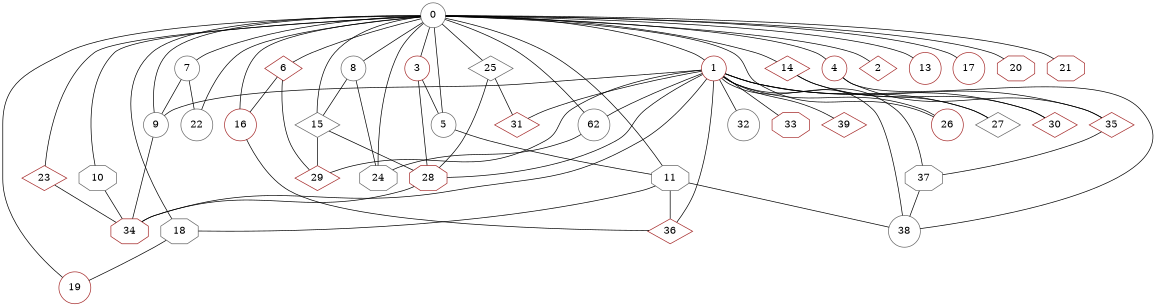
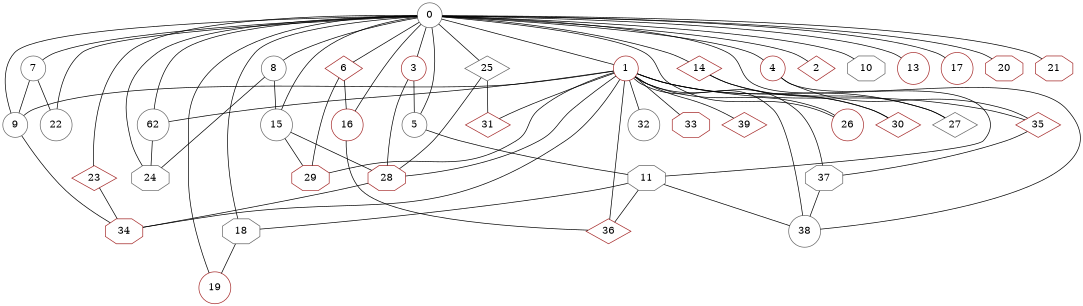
node "15": shape diamond -> circle
node "29": shape diamond -> octagon
edge "10" -- "34": removed
